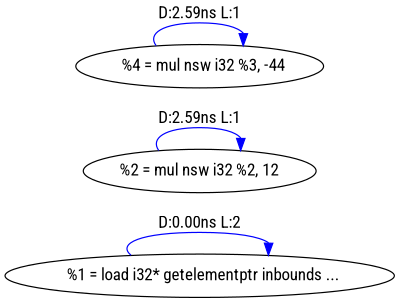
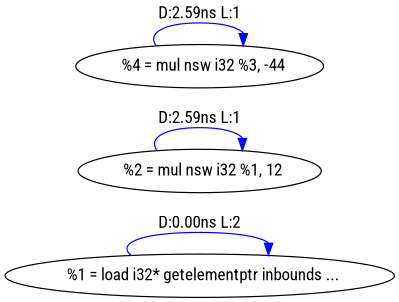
node "%2 = mul nsw i32 %2, 12": label "%2 = mul nsw i32 %2, 12" -> "%2 = mul nsw i32 %1, 12"
